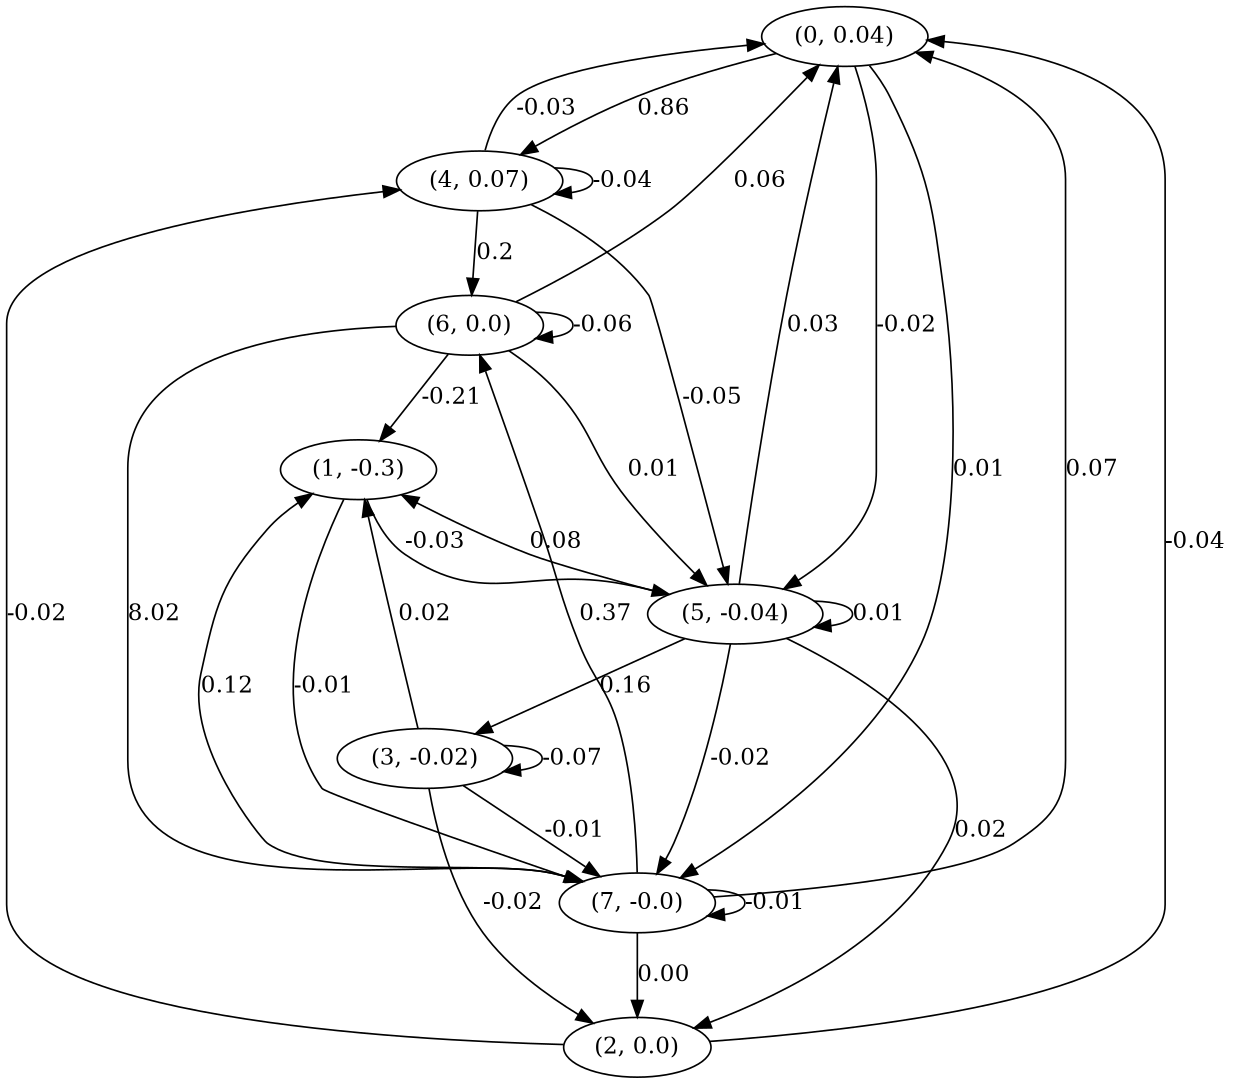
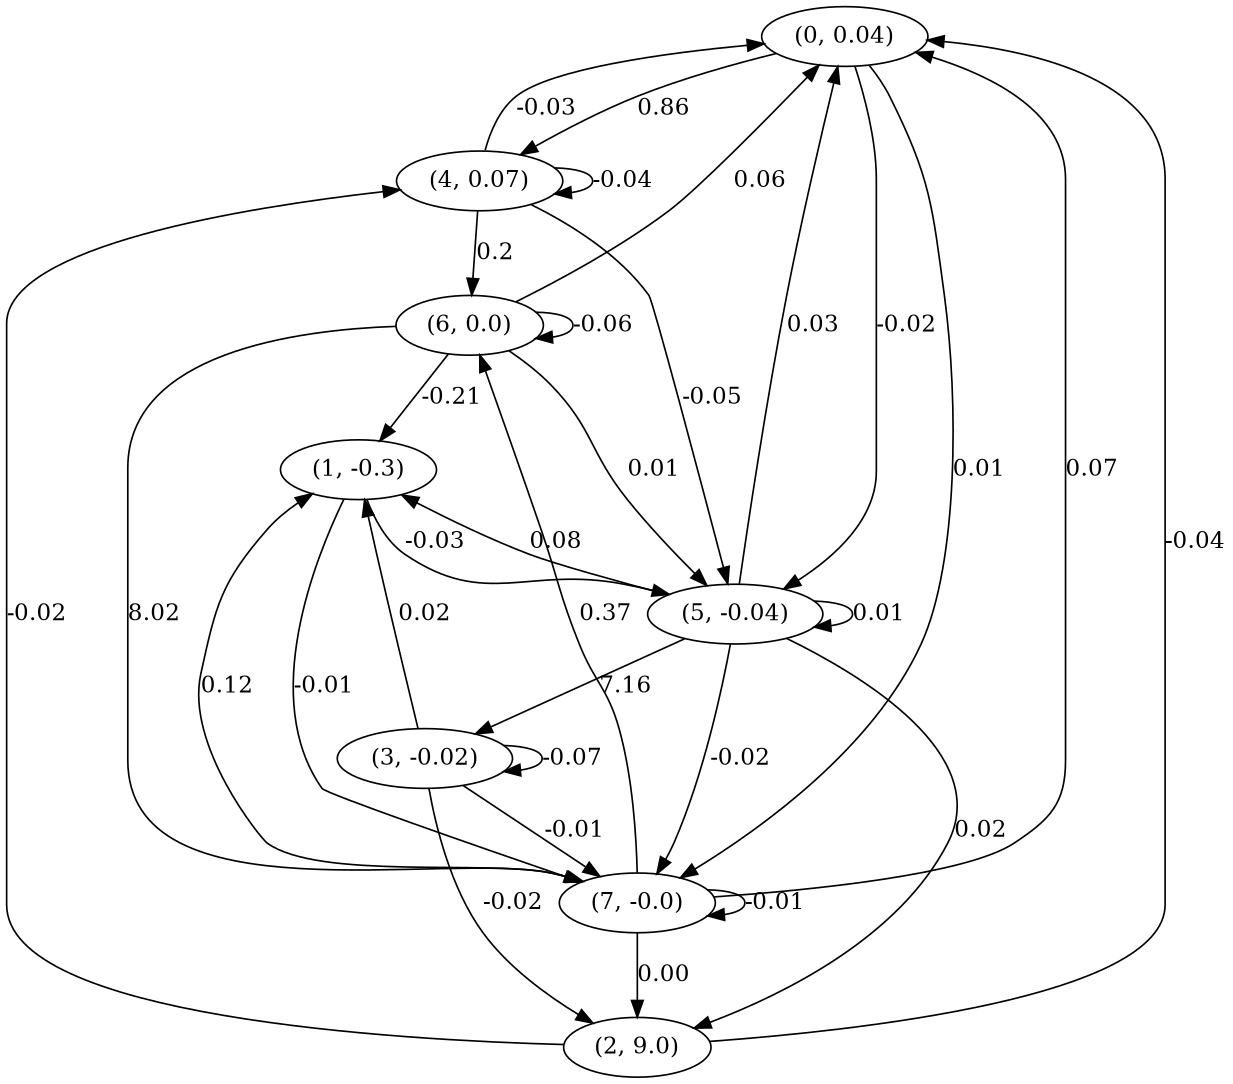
edge "(5, -0.04)" -> "(3, -0.02)": label "0.16" -> "7.16"
node "(2, 0.0)": label "(2, 0.0)" -> "(2, 9.0)"
